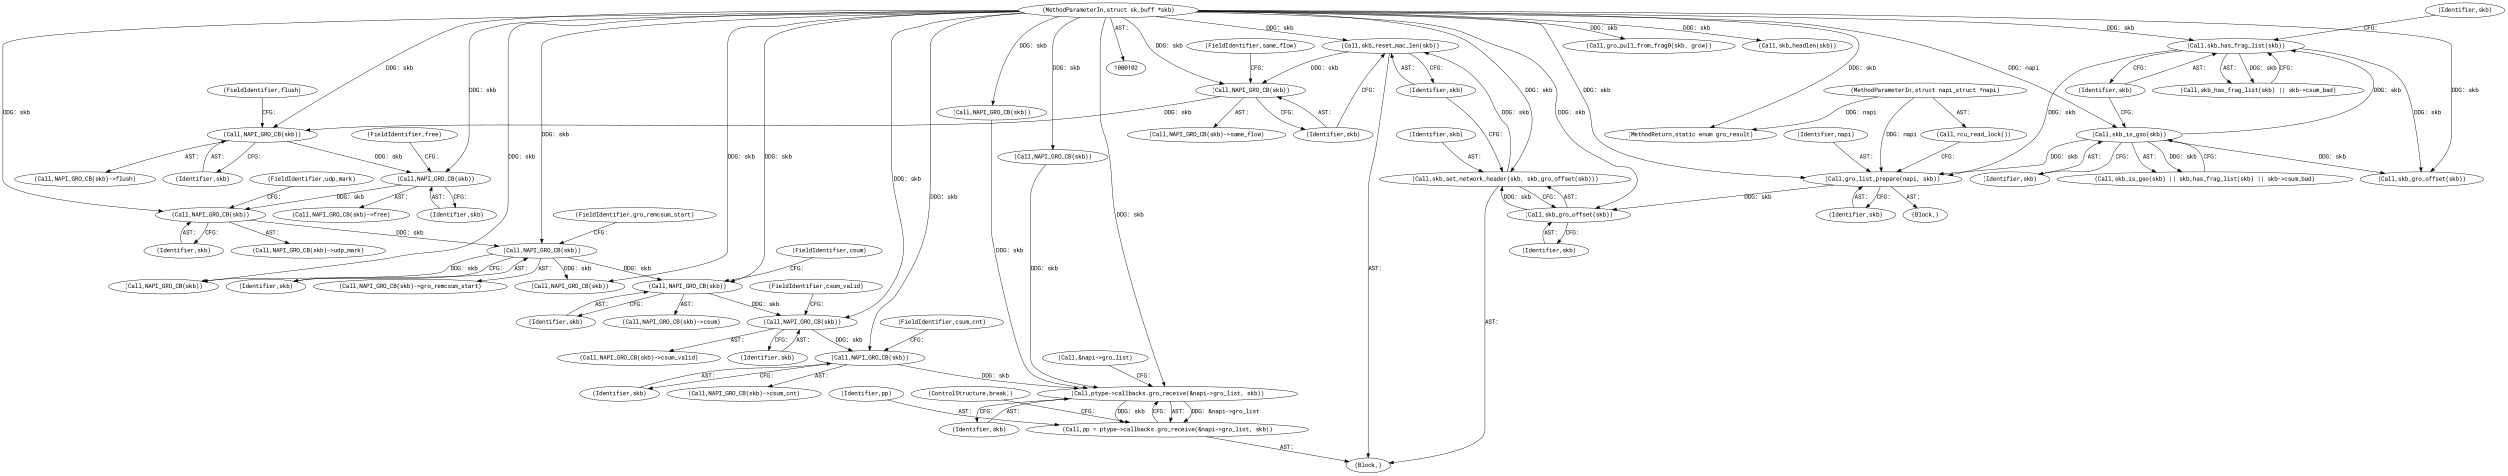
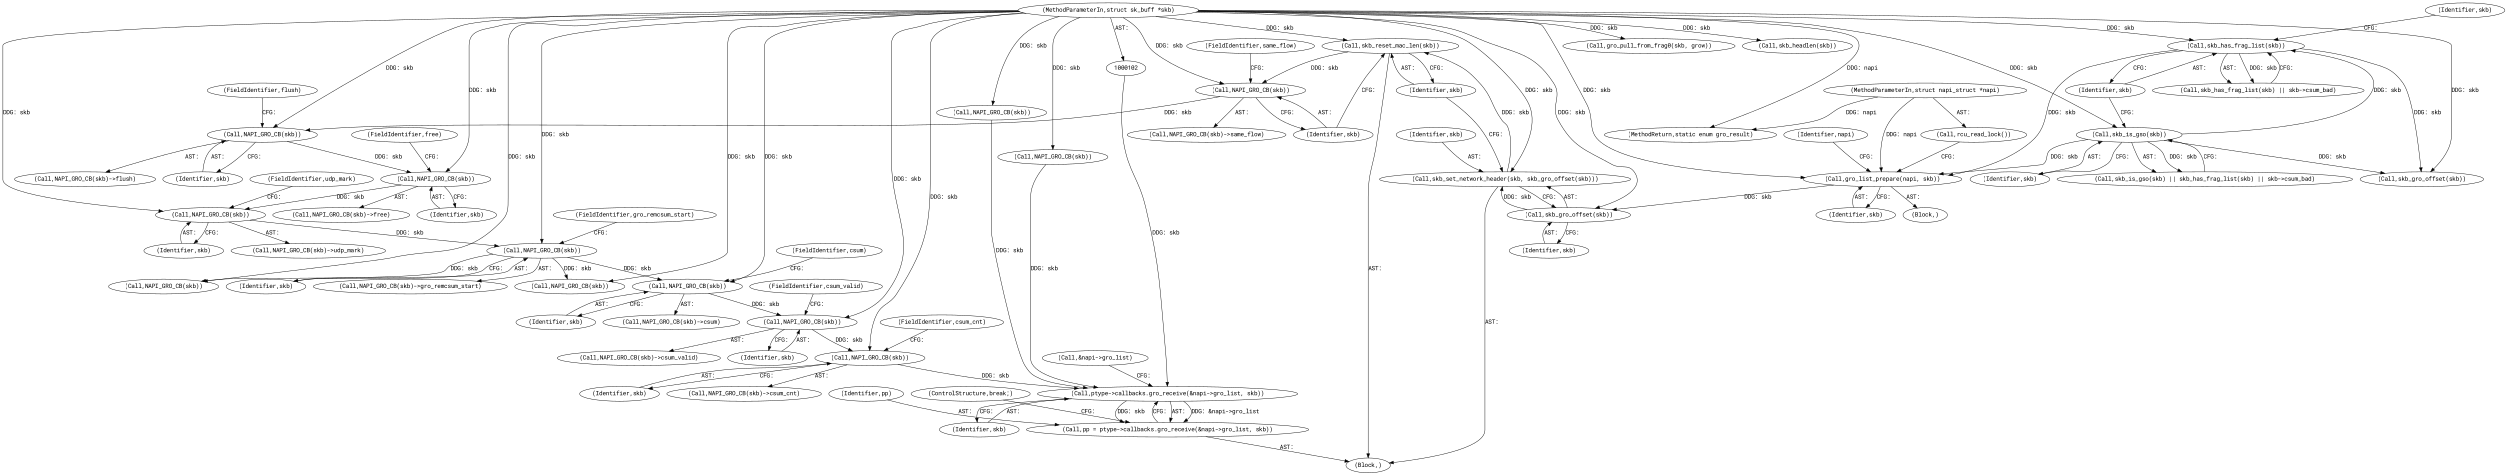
edge "(MethodParameterIn,struct sk_buff *skb)" -> "(MethodReturn,static enum gro_result)": label "DDG: skb" -> "DDG: napi"
edge "(MethodParameterIn,struct sk_buff *skb)" -> "(Call,skb_is_gso(skb))": label "DDG: napi" -> "DDG: skb"
edge "(Identifier,napi)" -> "(Call,gro_list_prepare(napi, skb))": label "AST: " -> "CFG: "
edge "(MethodParameterIn,struct sk_buff *skb)" -> "(Call,ptype->callbacks.gro_receive(&napi->gro_list, skb))": now "1000102" -> "(Call,ptype->callbacks.gro_receive(&napi->gro_list, skb))"
